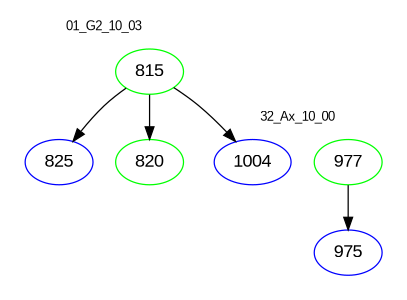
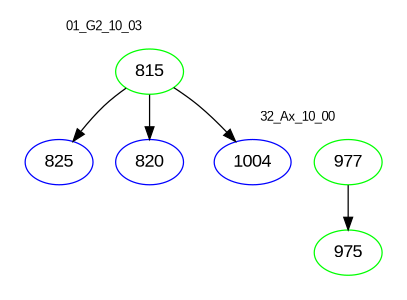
node "820": color green -> blue
node "975": color blue -> green
